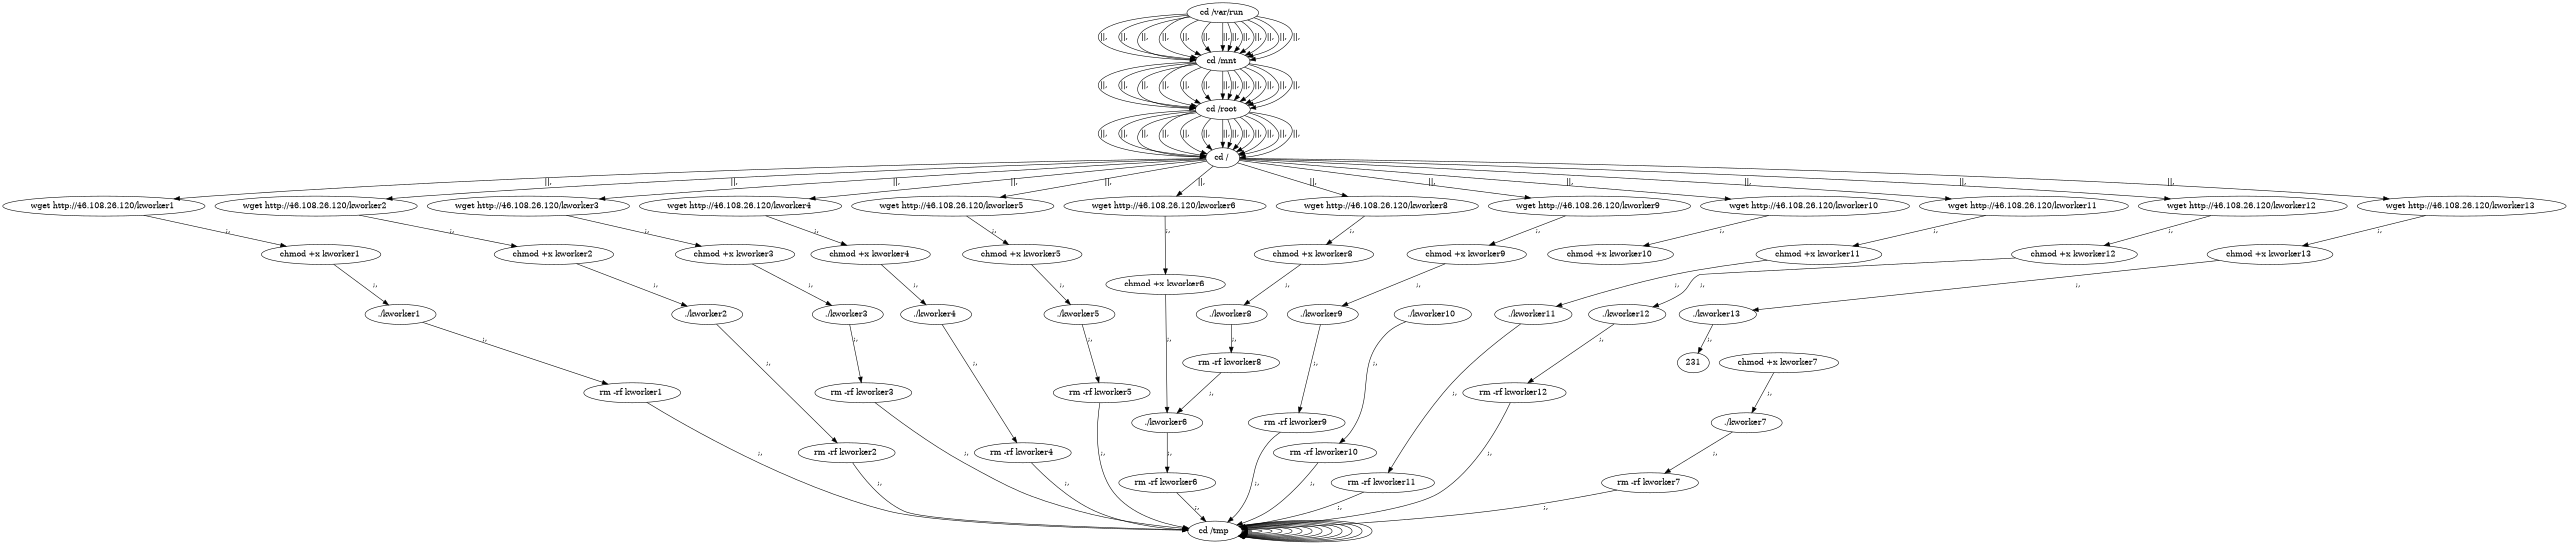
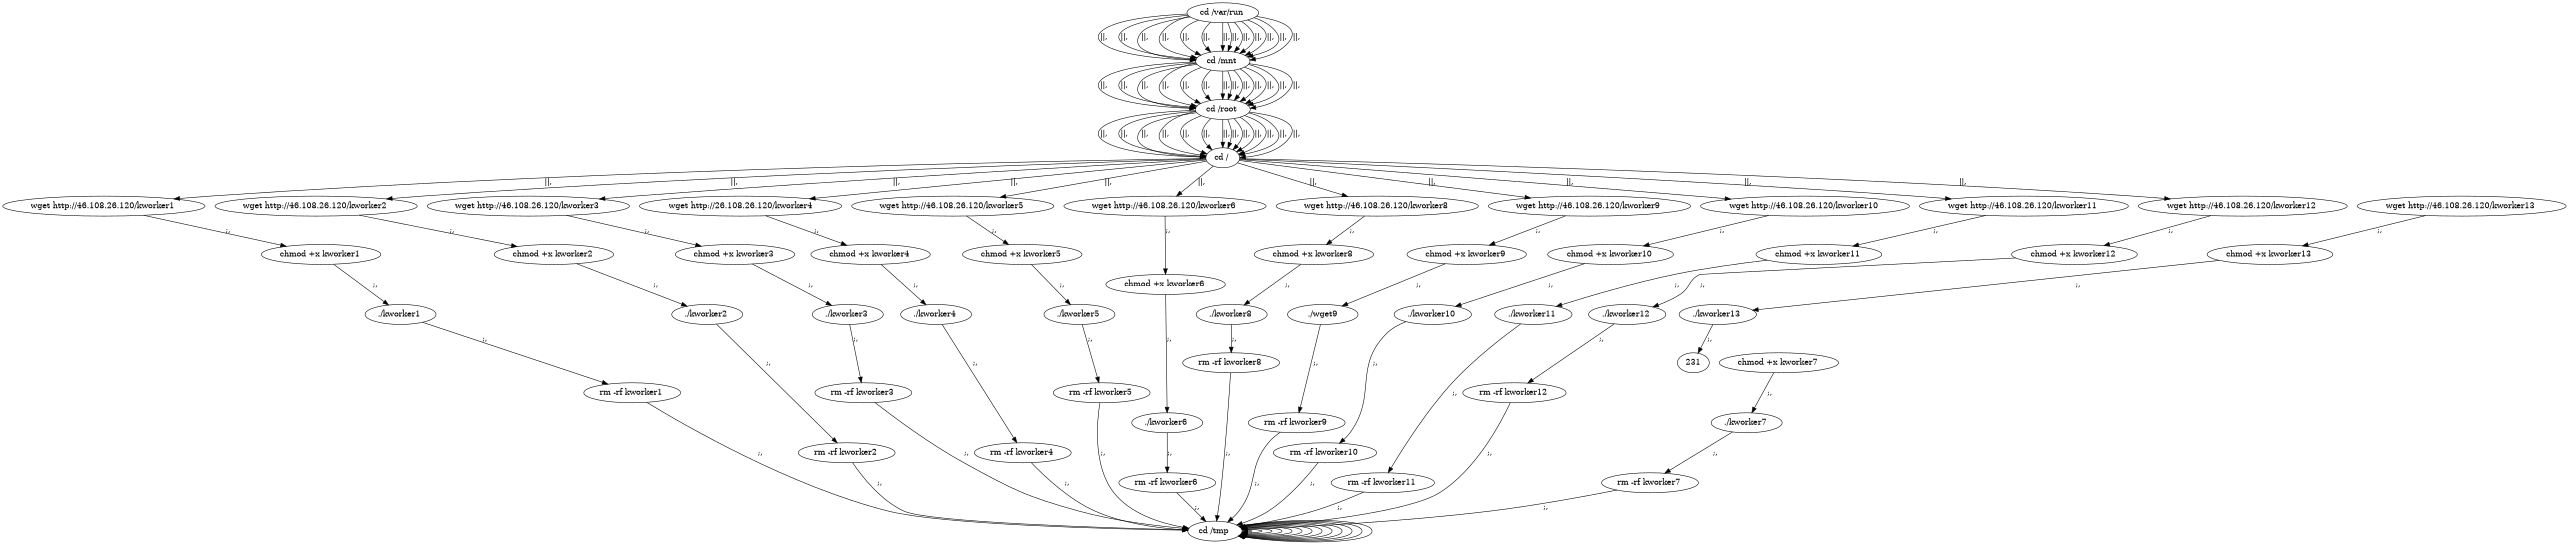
edge "cd /" -> "wget http://46.108.26.120/kworker13": removed, label "||,"
node "wget http://46.108.26.120/kworker4": label "wget http://46.108.26.120/kworker4" -> "wget http://26.108.26.120/kworker4"
edge "chmod +x kworker10" -> "./kworker10": added, label ";,"
node "./kworker9": label "./kworker9" -> "./wget9"
edge "rm -rf kworker8" -> "./kworker6": now "rm -rf kworker8" -> "cd /tmp"
